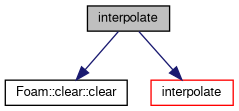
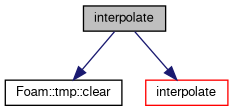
node "Foam::clear::clear": label "Foam::clear::clear" -> "Foam::tmp::clear"
